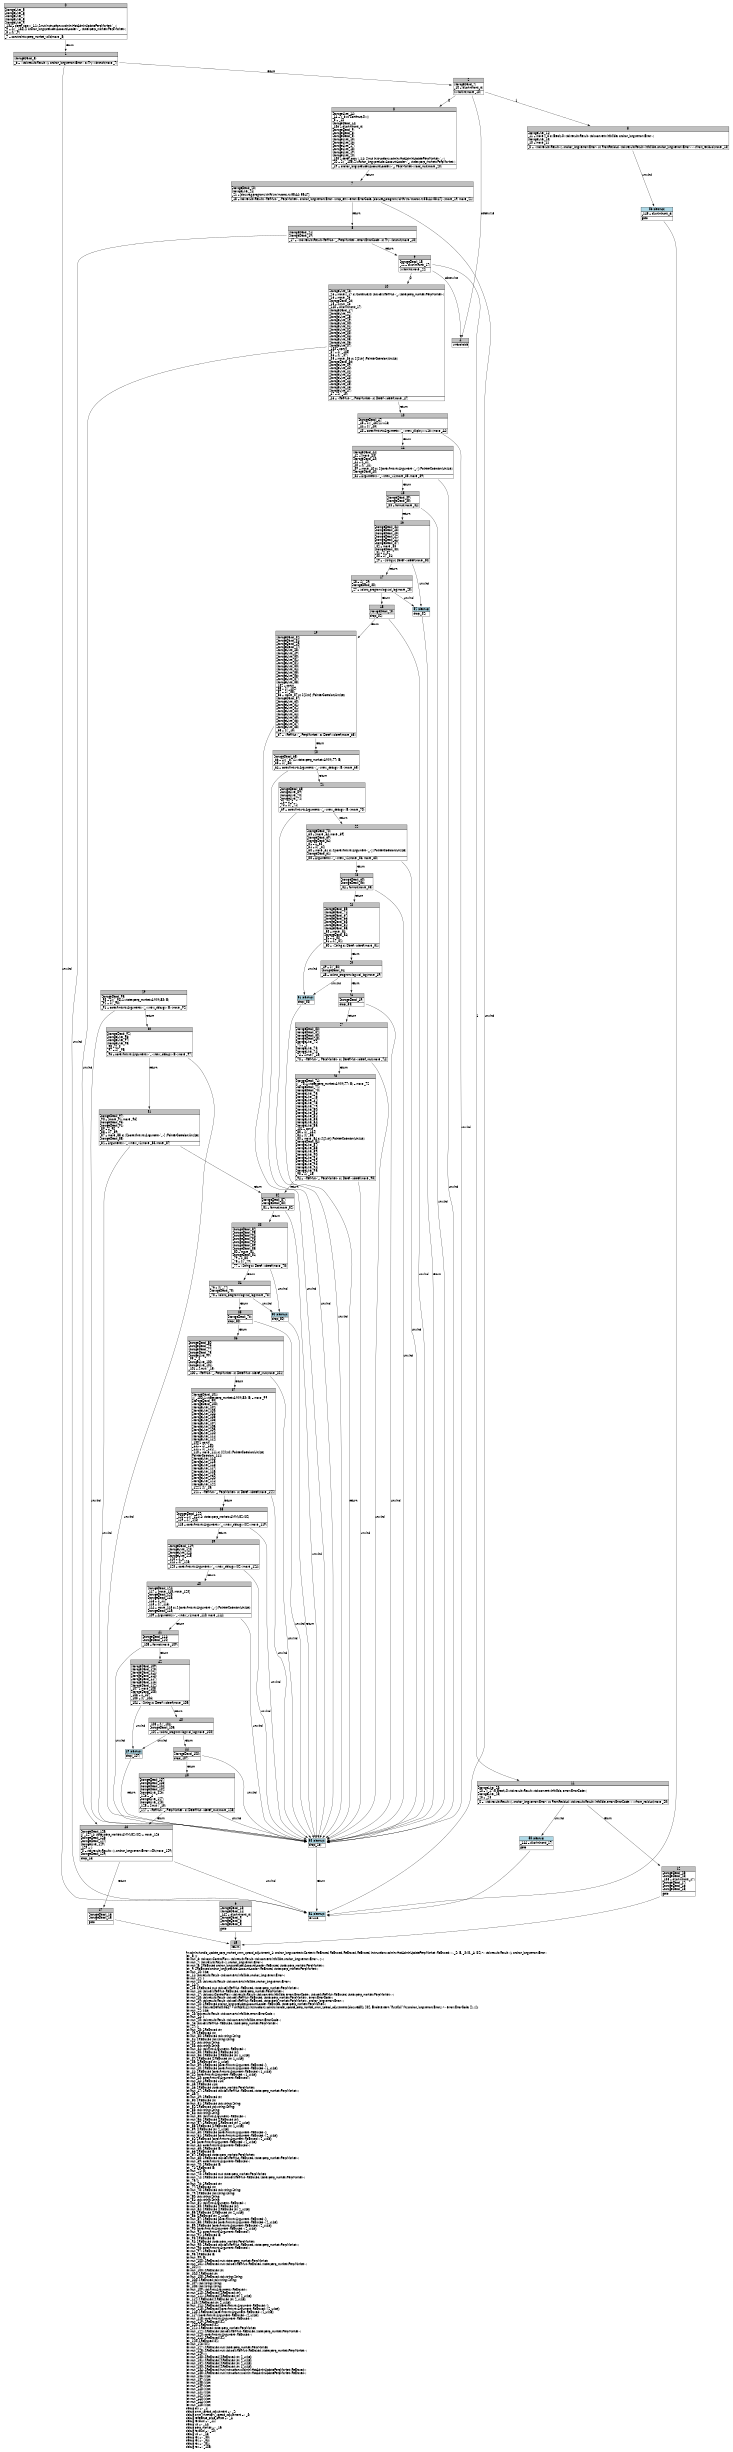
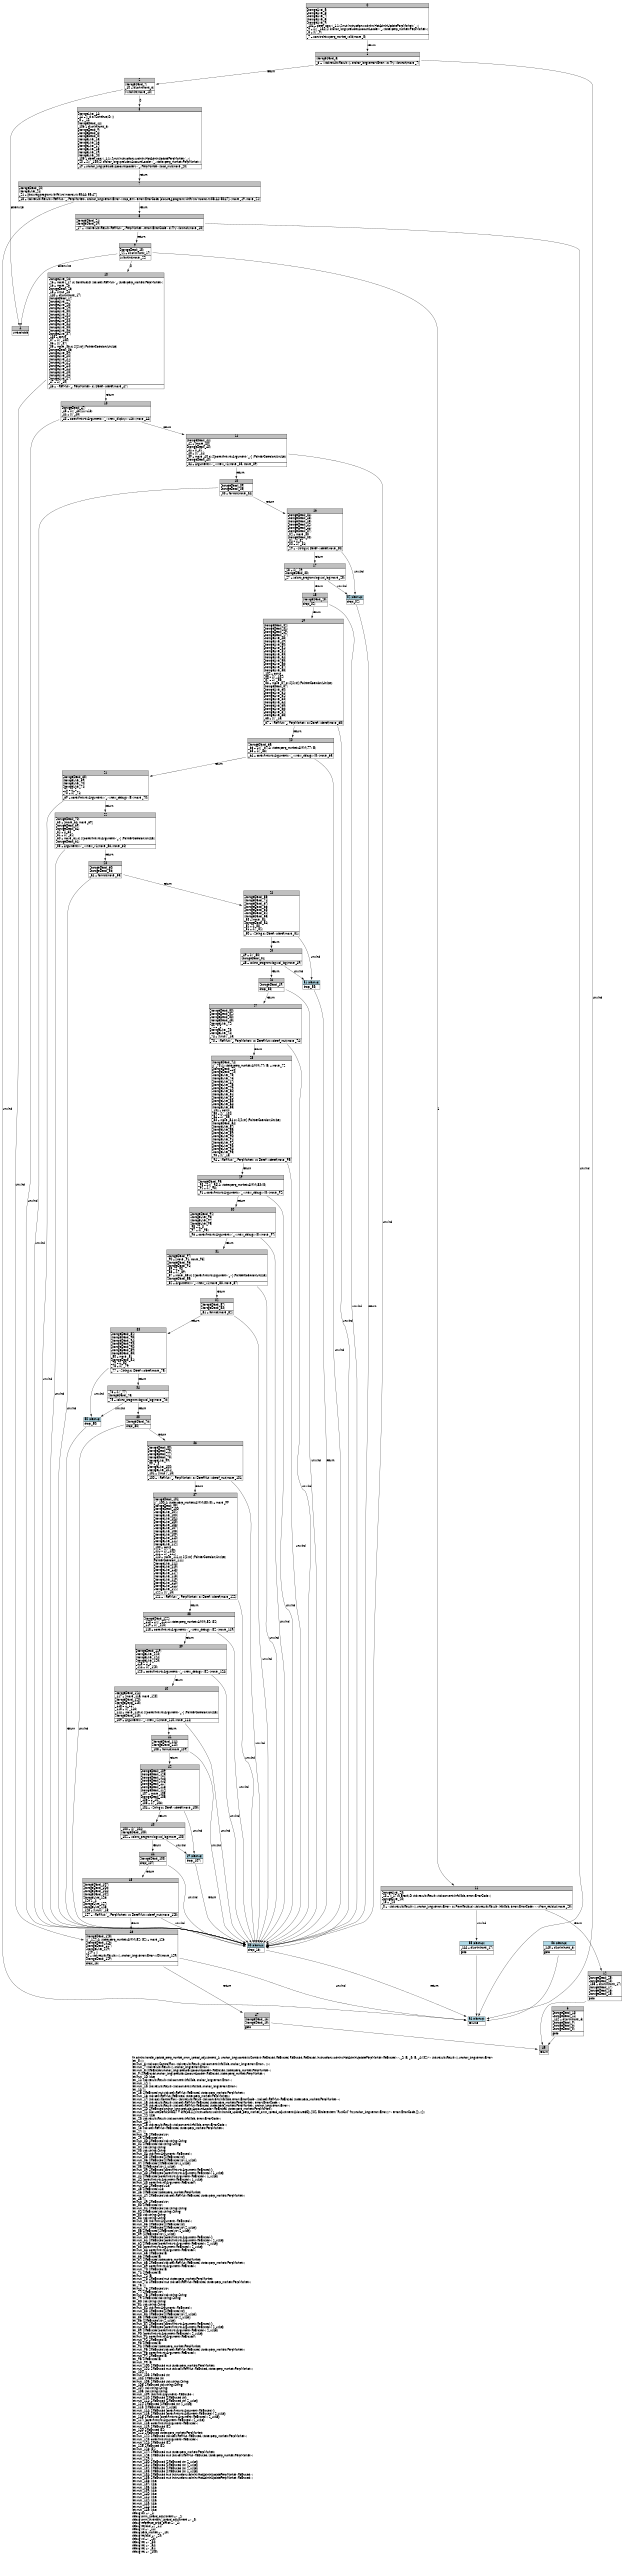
node "5": removed
edge "28" -> "32": now "28" -> "29"
